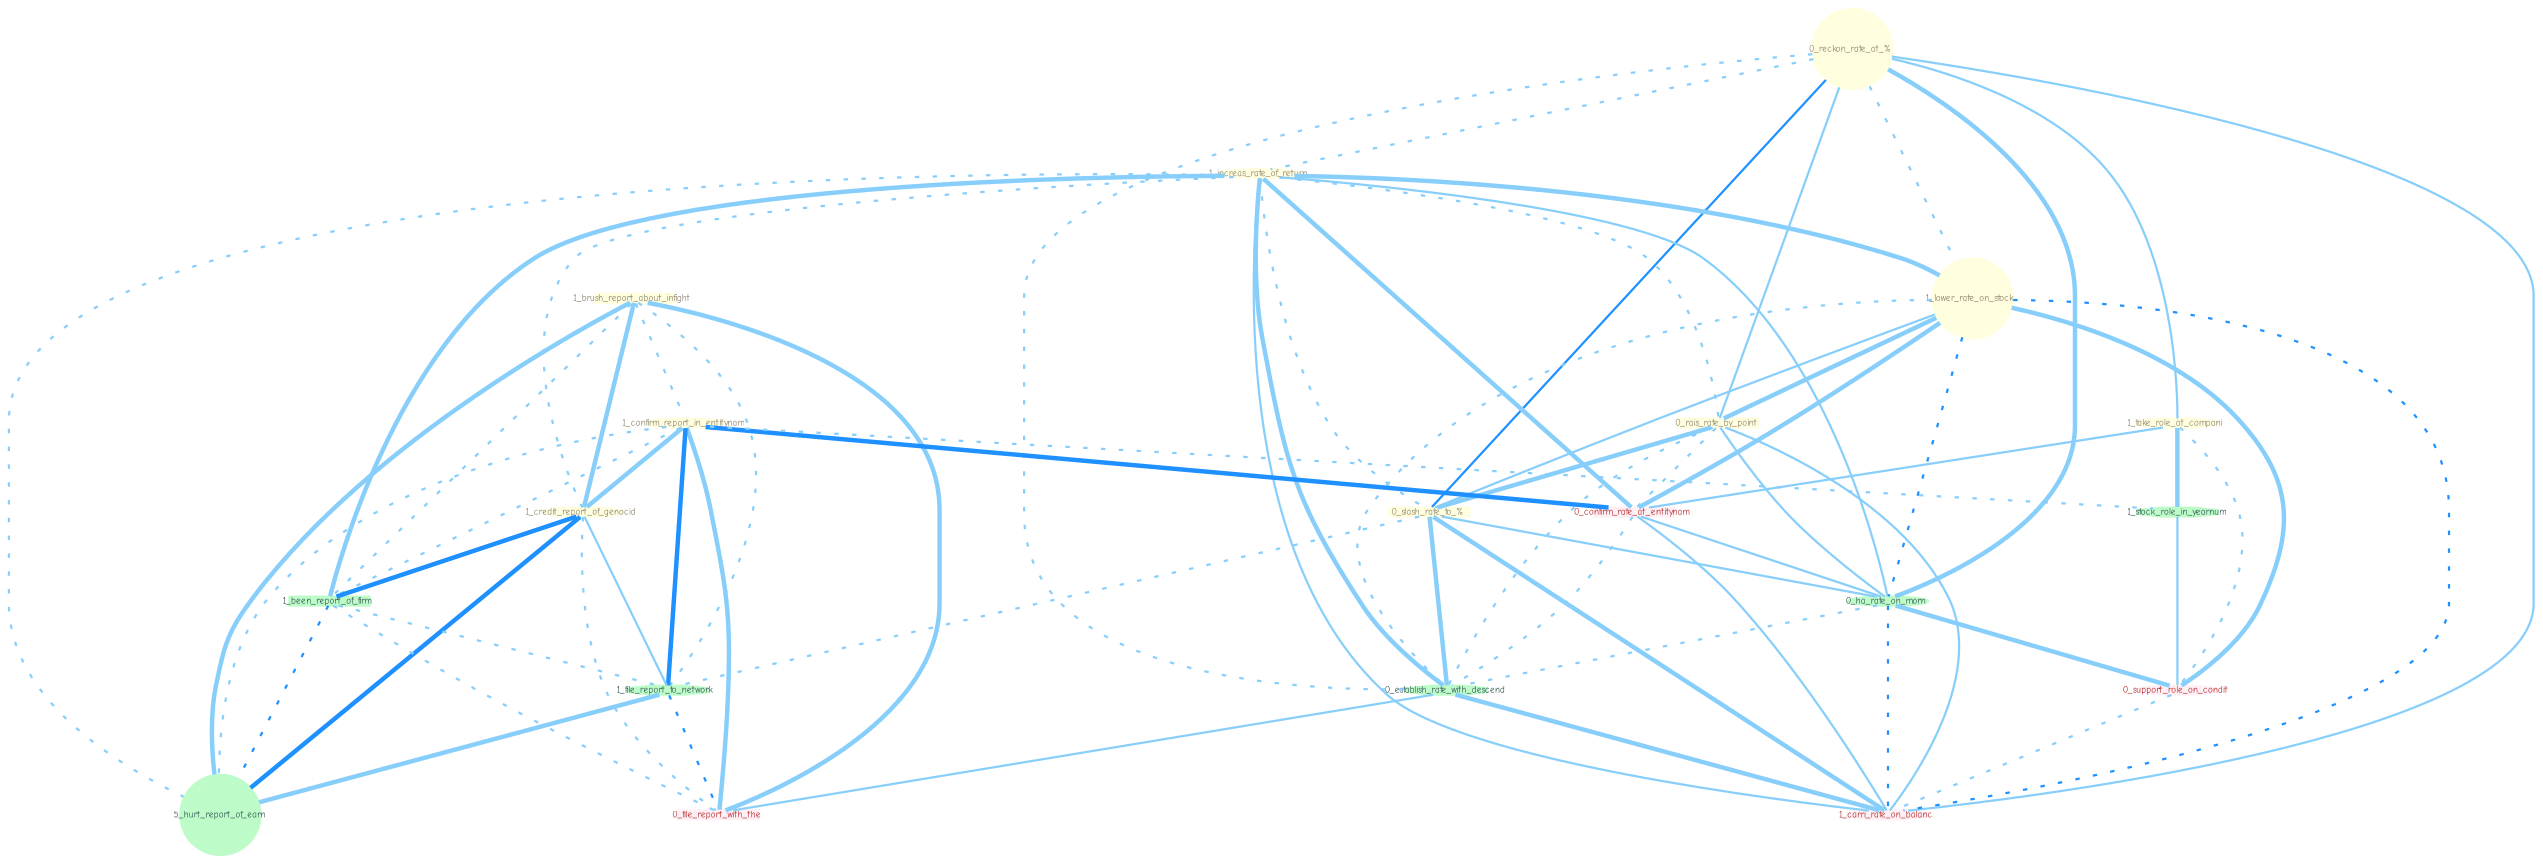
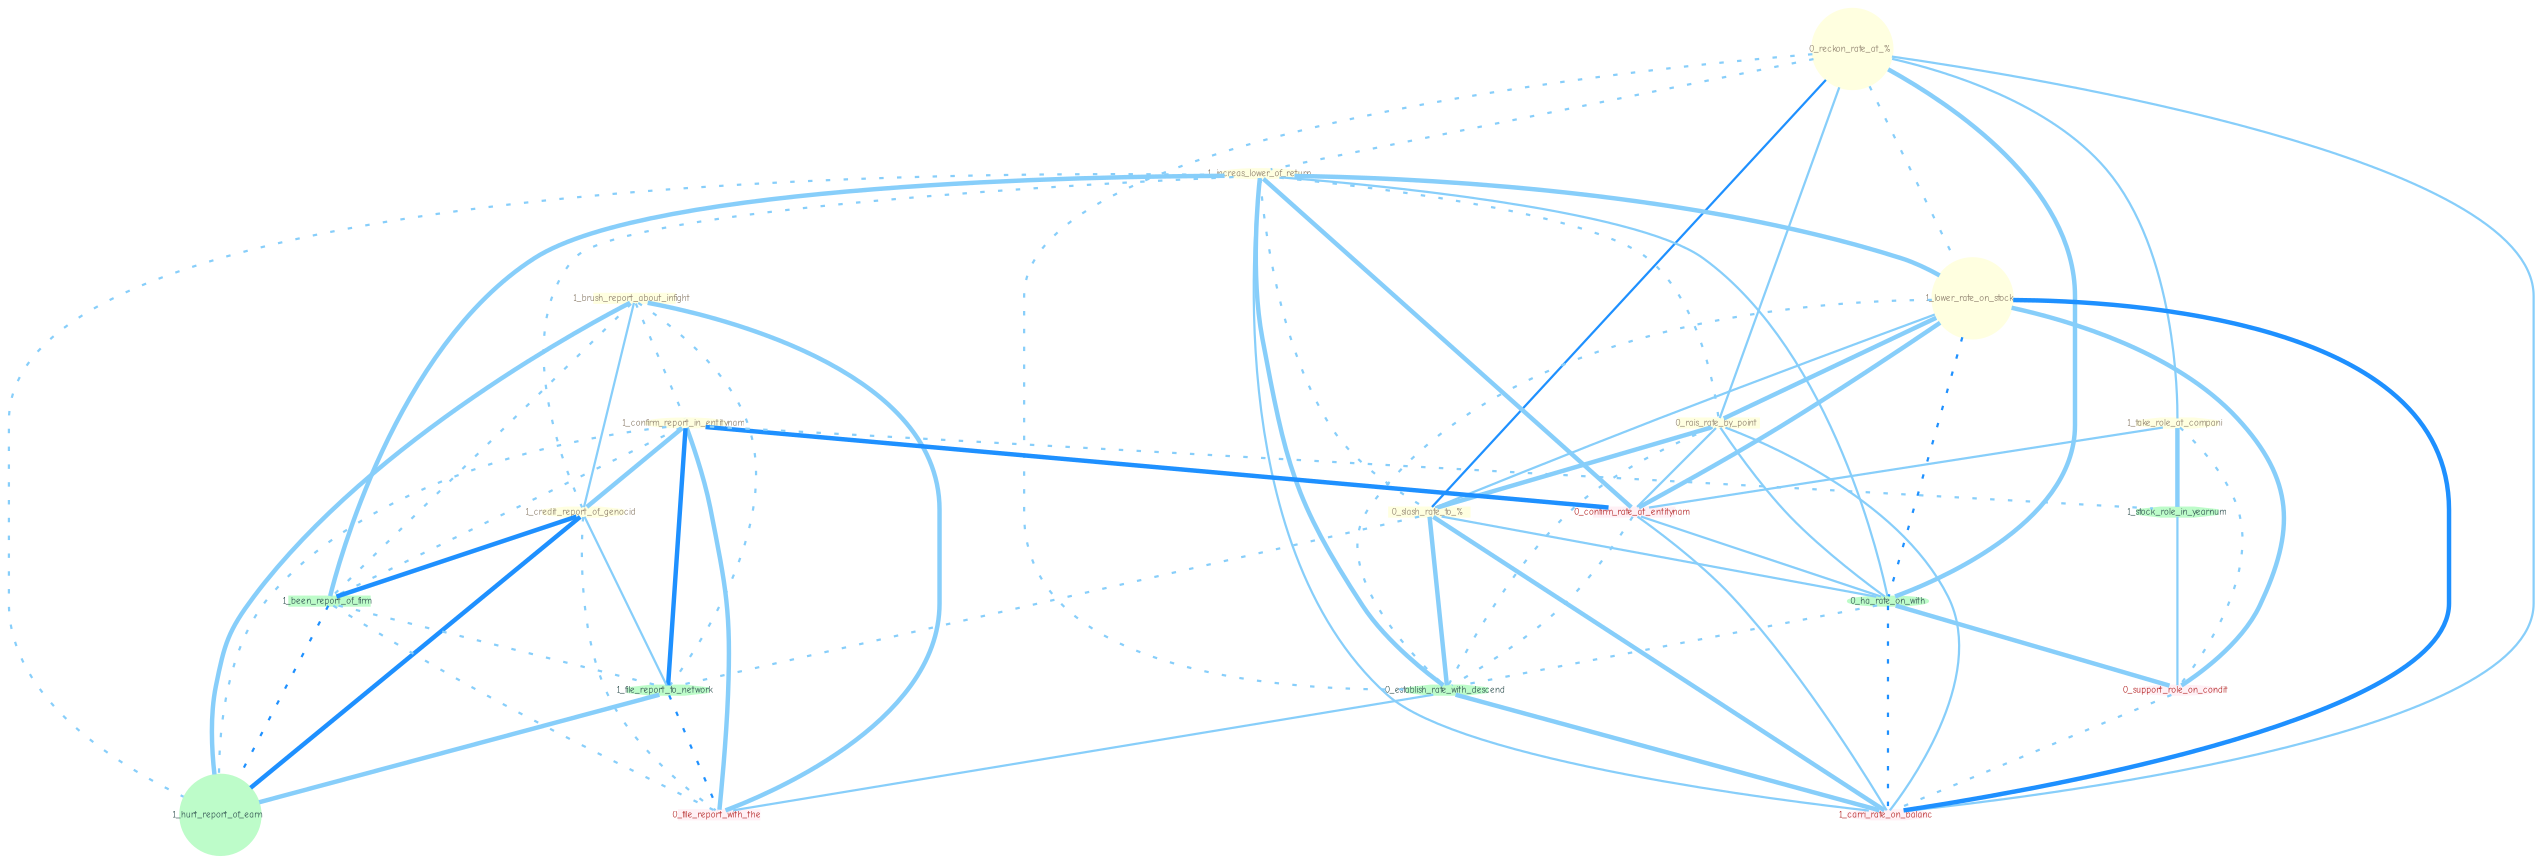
node "1_increas_rate_of_return": label "1_increas_rate_of_return" -> "1_increas_lower_of_return"
edge "1_brush_report_about_infight" -- "1_credit_report_of_genocid": style bold -> solid
edge "0_rais_rate_by_point" -- "0_confirm_rate_at_entitynam": style dotted -> solid
edge "1_lower_rate_on_stock" -- "1_carri_rate_on_balanc": style dotted -> bold
node "0_ha_rate_on_morn": label "0_ha_rate_on_morn" -> "0_ha_rate_on_with"
node "5_hurt_report_of_earn": label "5_hurt_report_of_earn" -> "1_hurt_report_of_earn"
